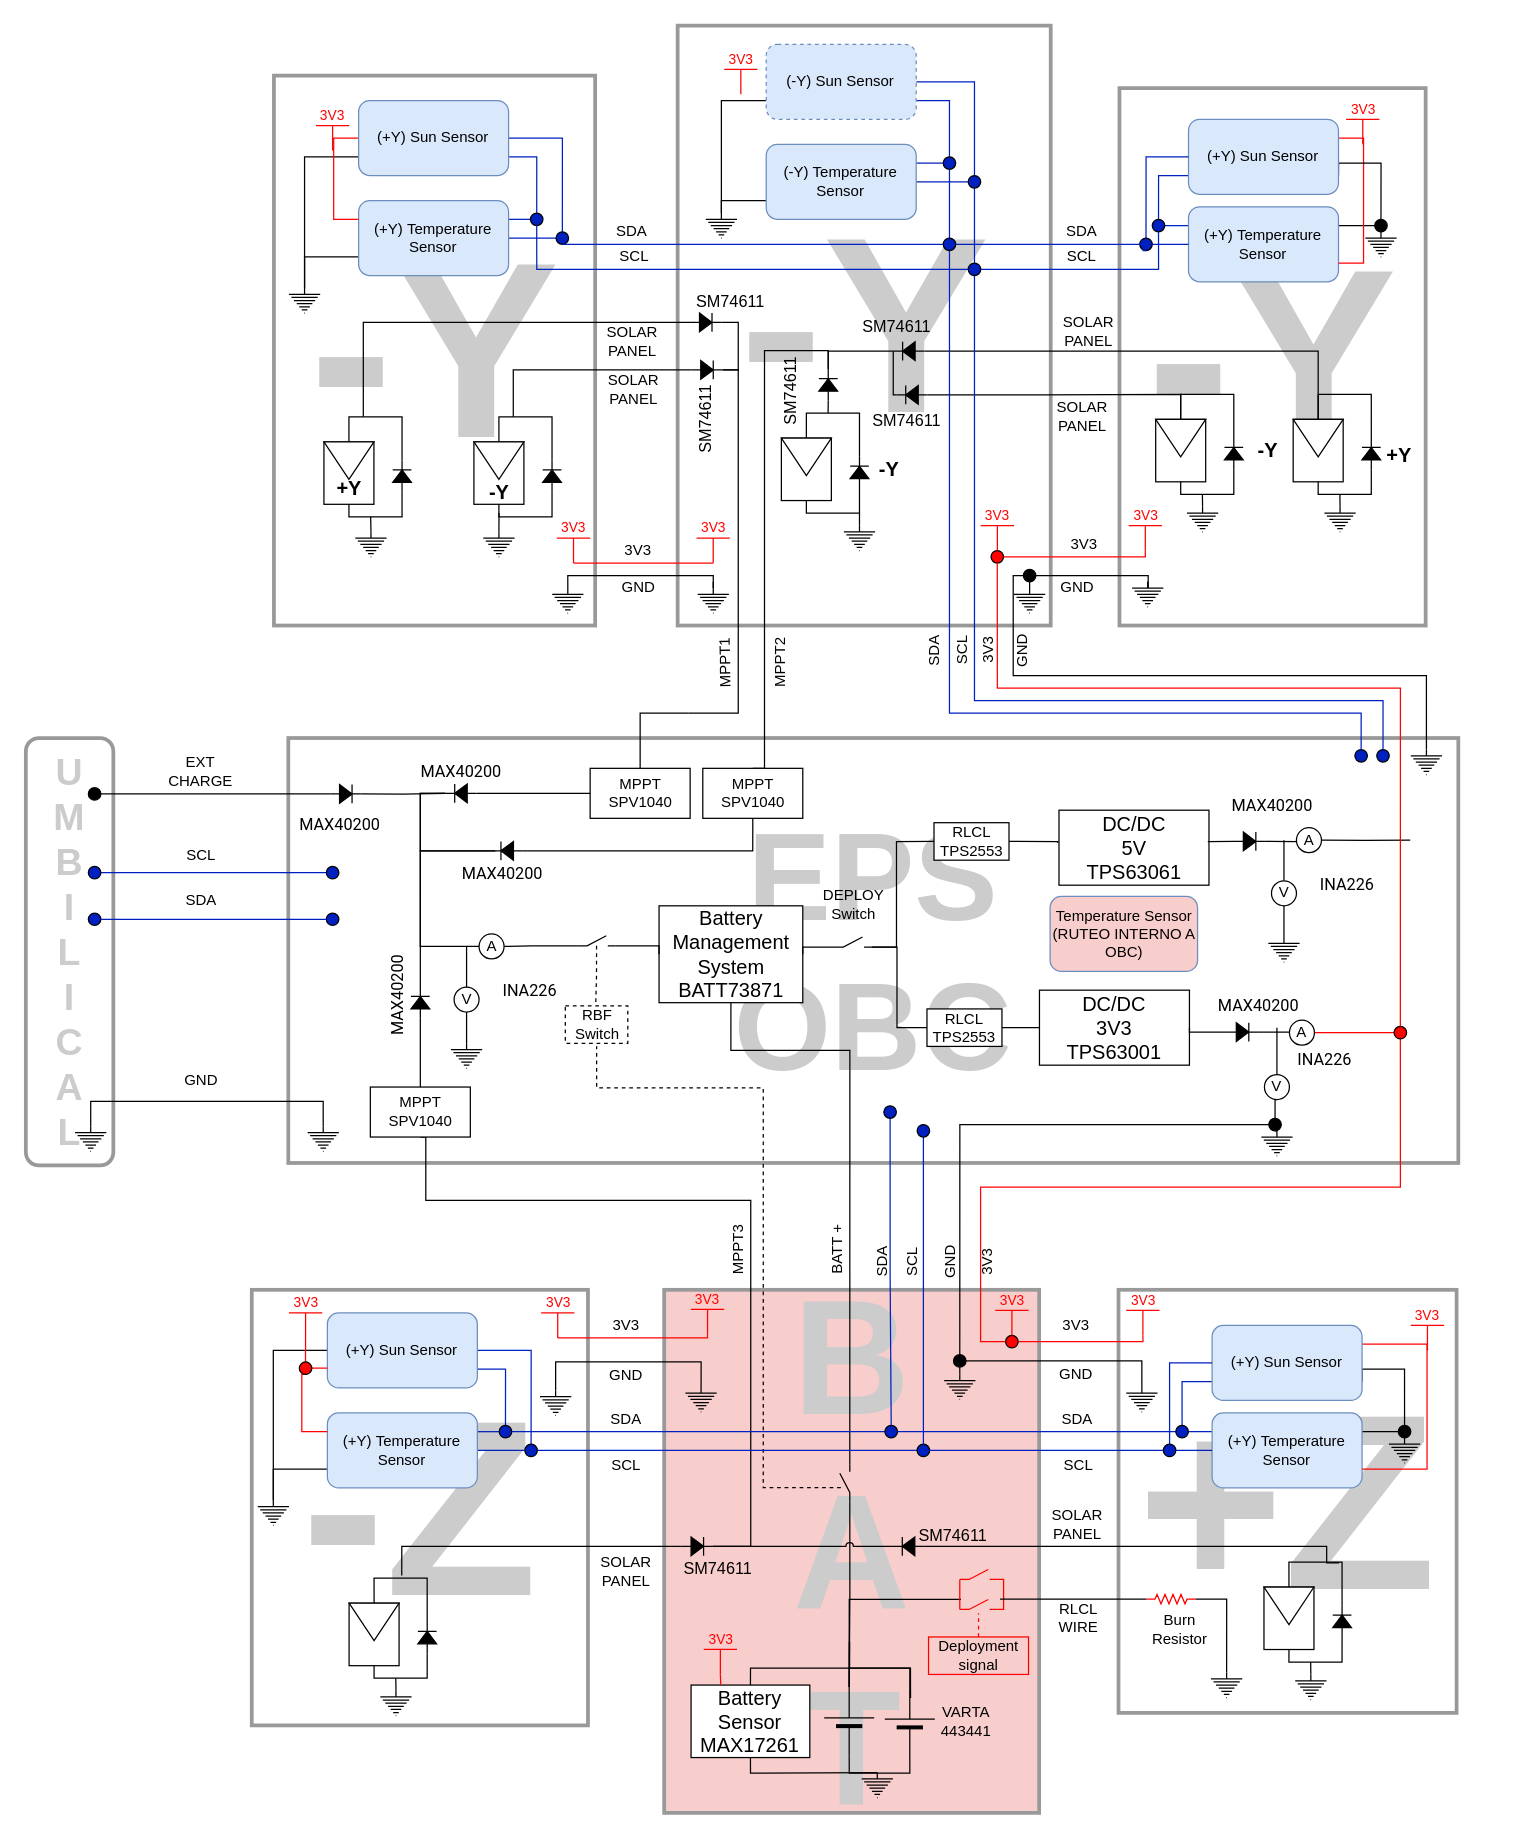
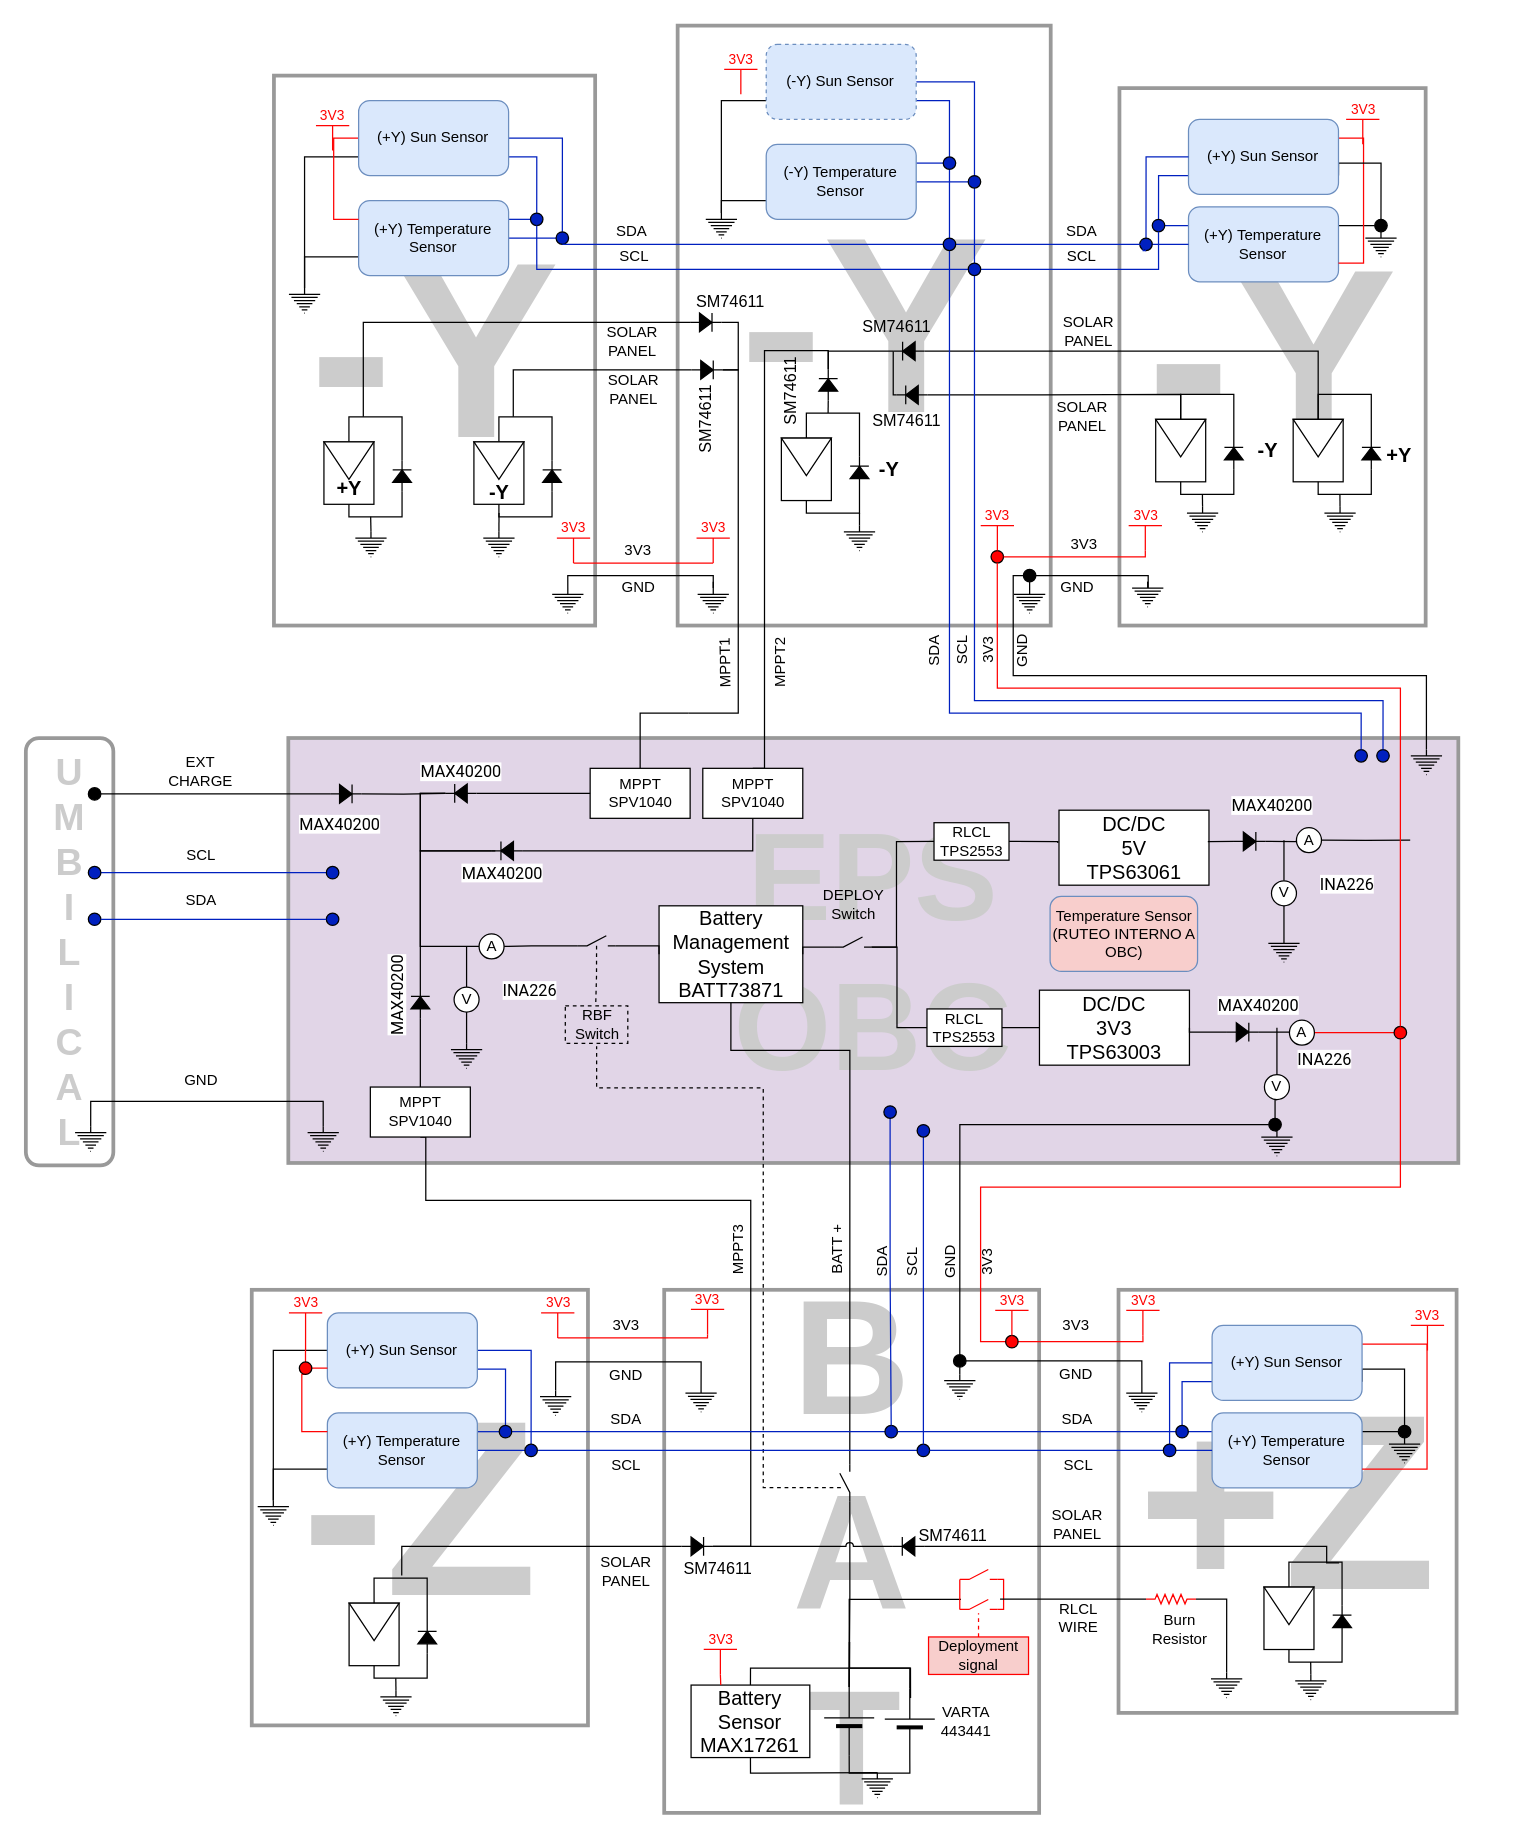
node "EPS OBC": fillcolor #ffffff -> #e1d5e7
node "DC/DC 3V3 TPS63001": label "DC/DC 3V3 TPS63001" -> "DC/DC 3V3 TPS63003"
node "B A T": fillcolor #f8cecc -> #ffffff
